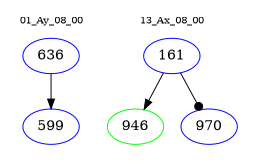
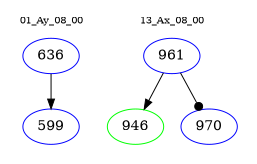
node "161": label "161" -> "961"
